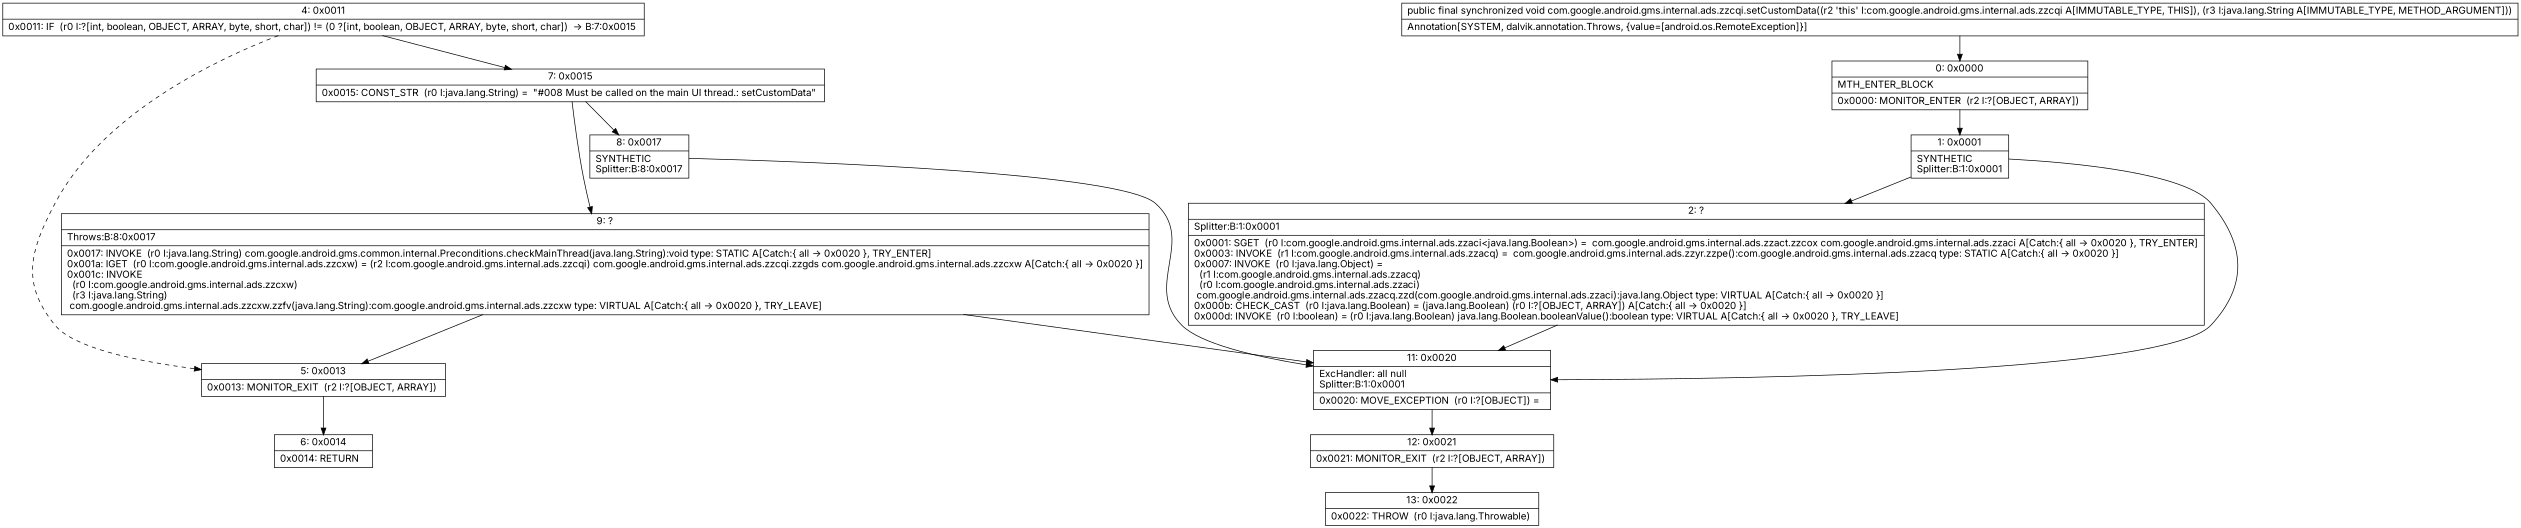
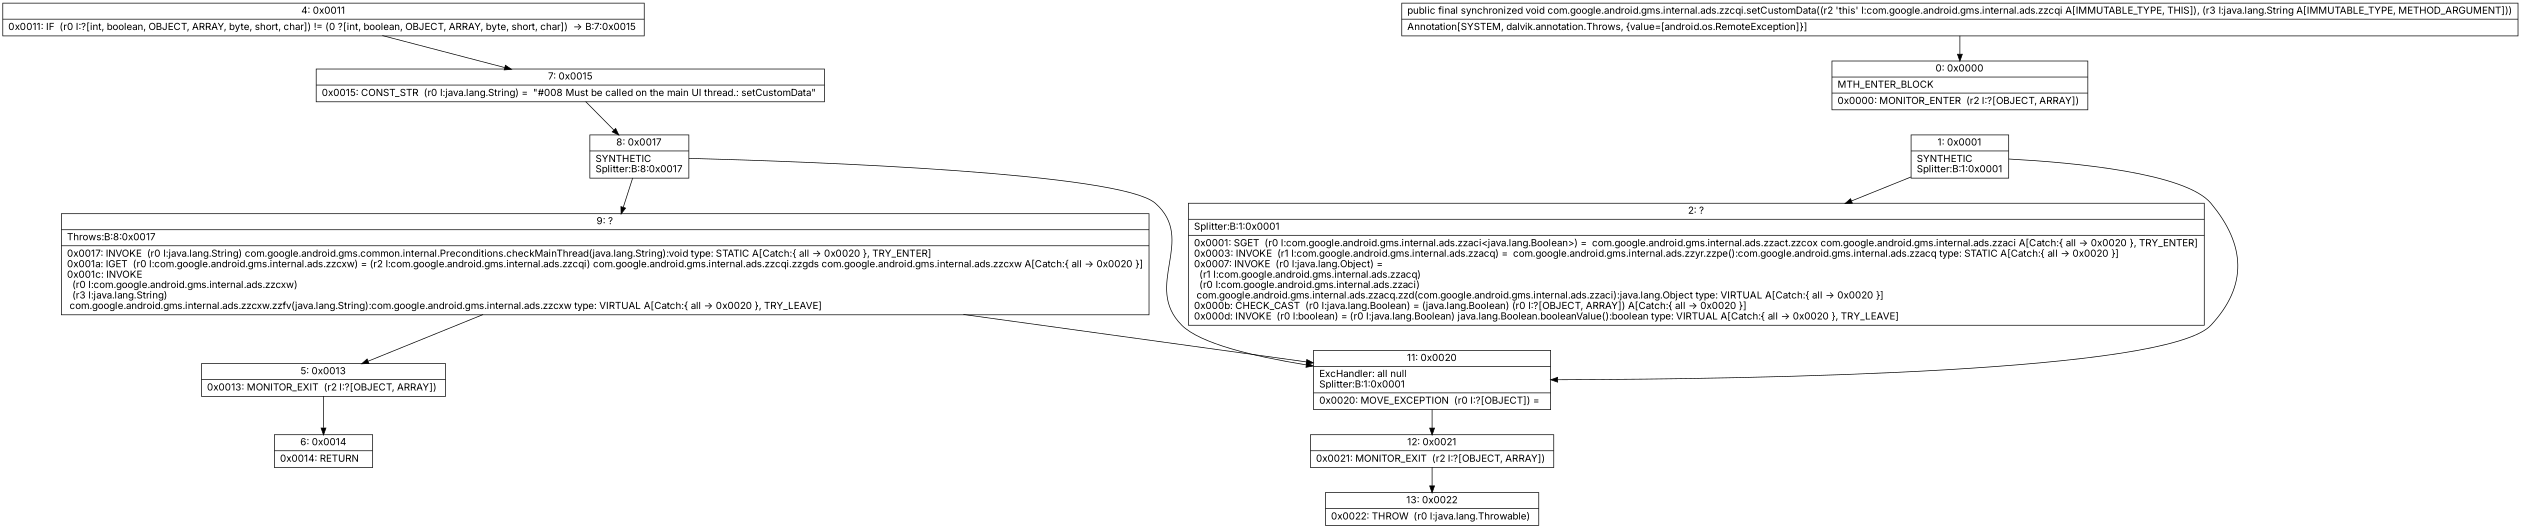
edge "0: 0x0000" -> "1: 0x0001": removed
edge "7: 0x0015" -> "9: ?": now "8: 0x0017" -> "9: ?"
edge "4: 0x0011" -> "5: 0x0013": removed
edge "2: ?" -> "11: 0x0020": removed
